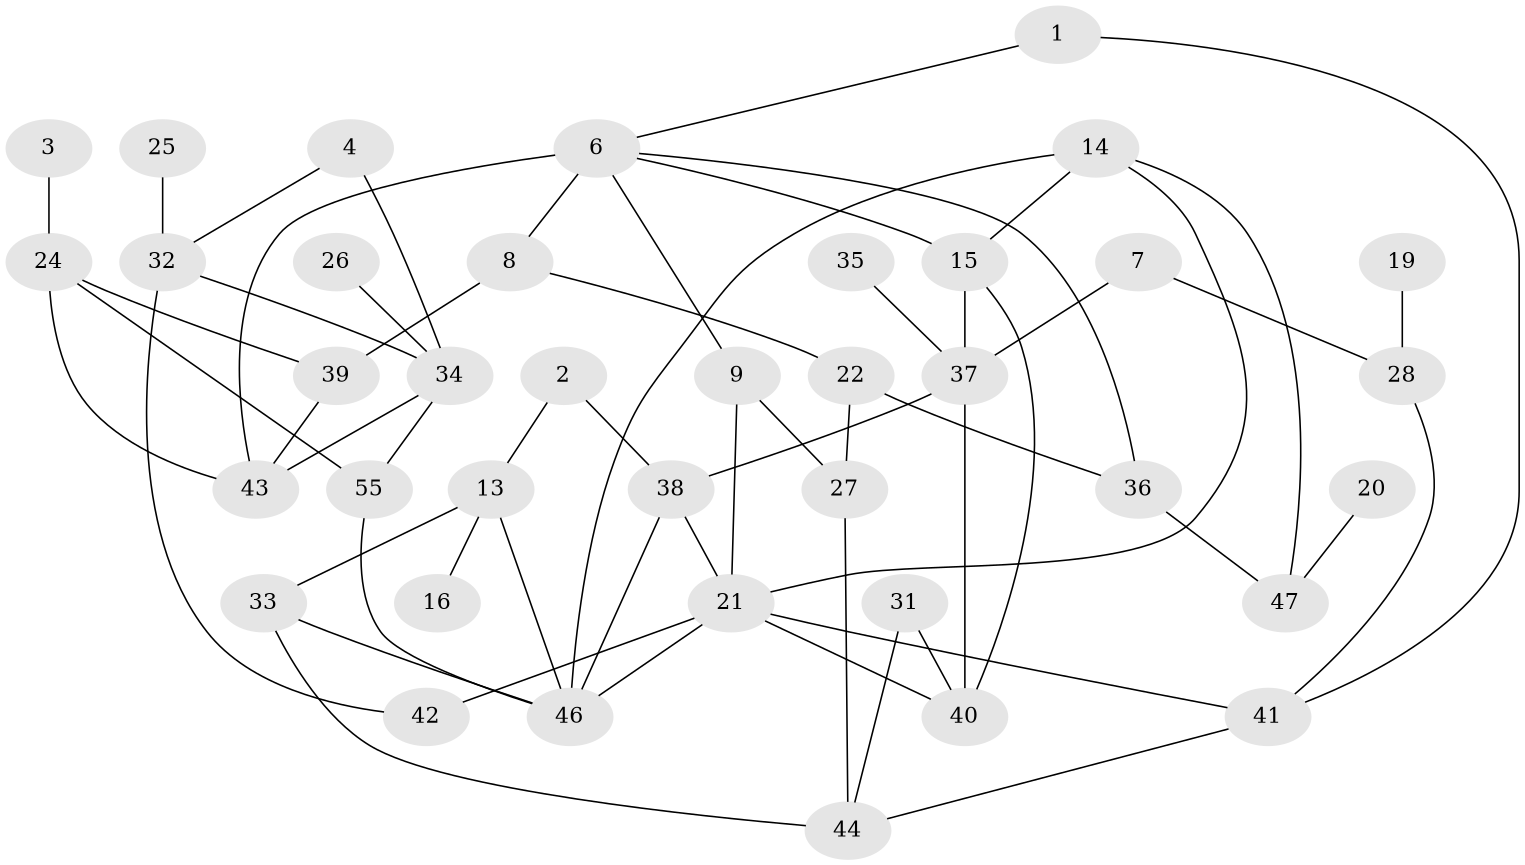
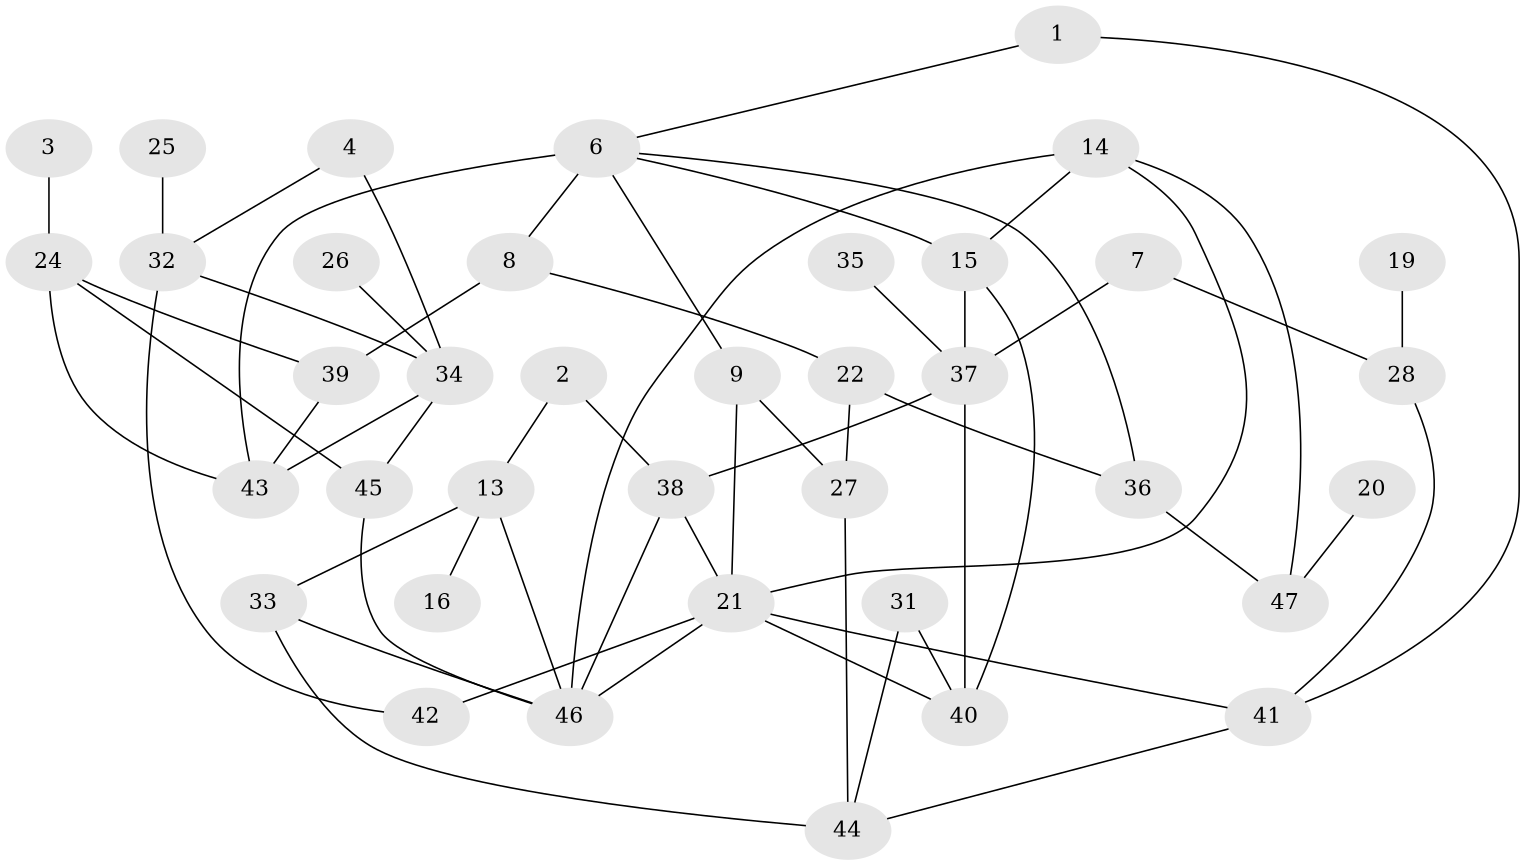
node "55": label "55" -> "45"
